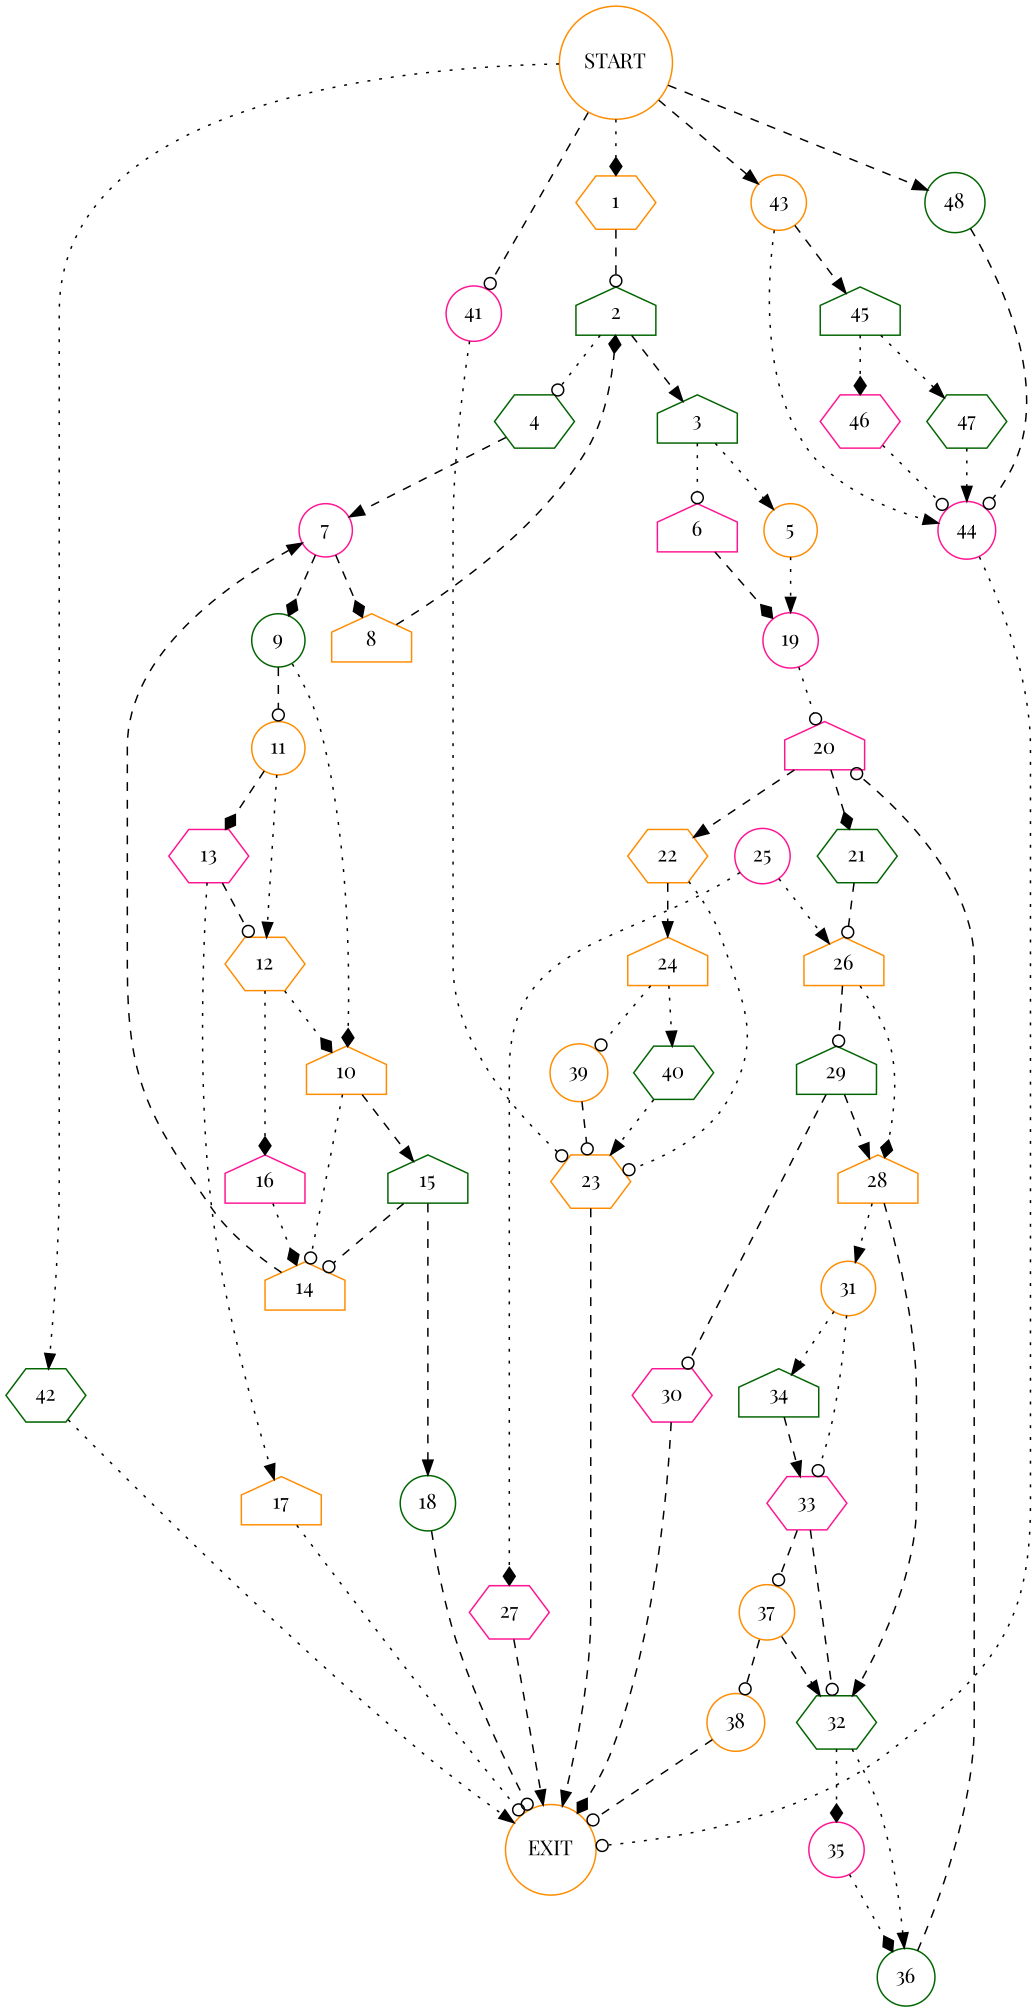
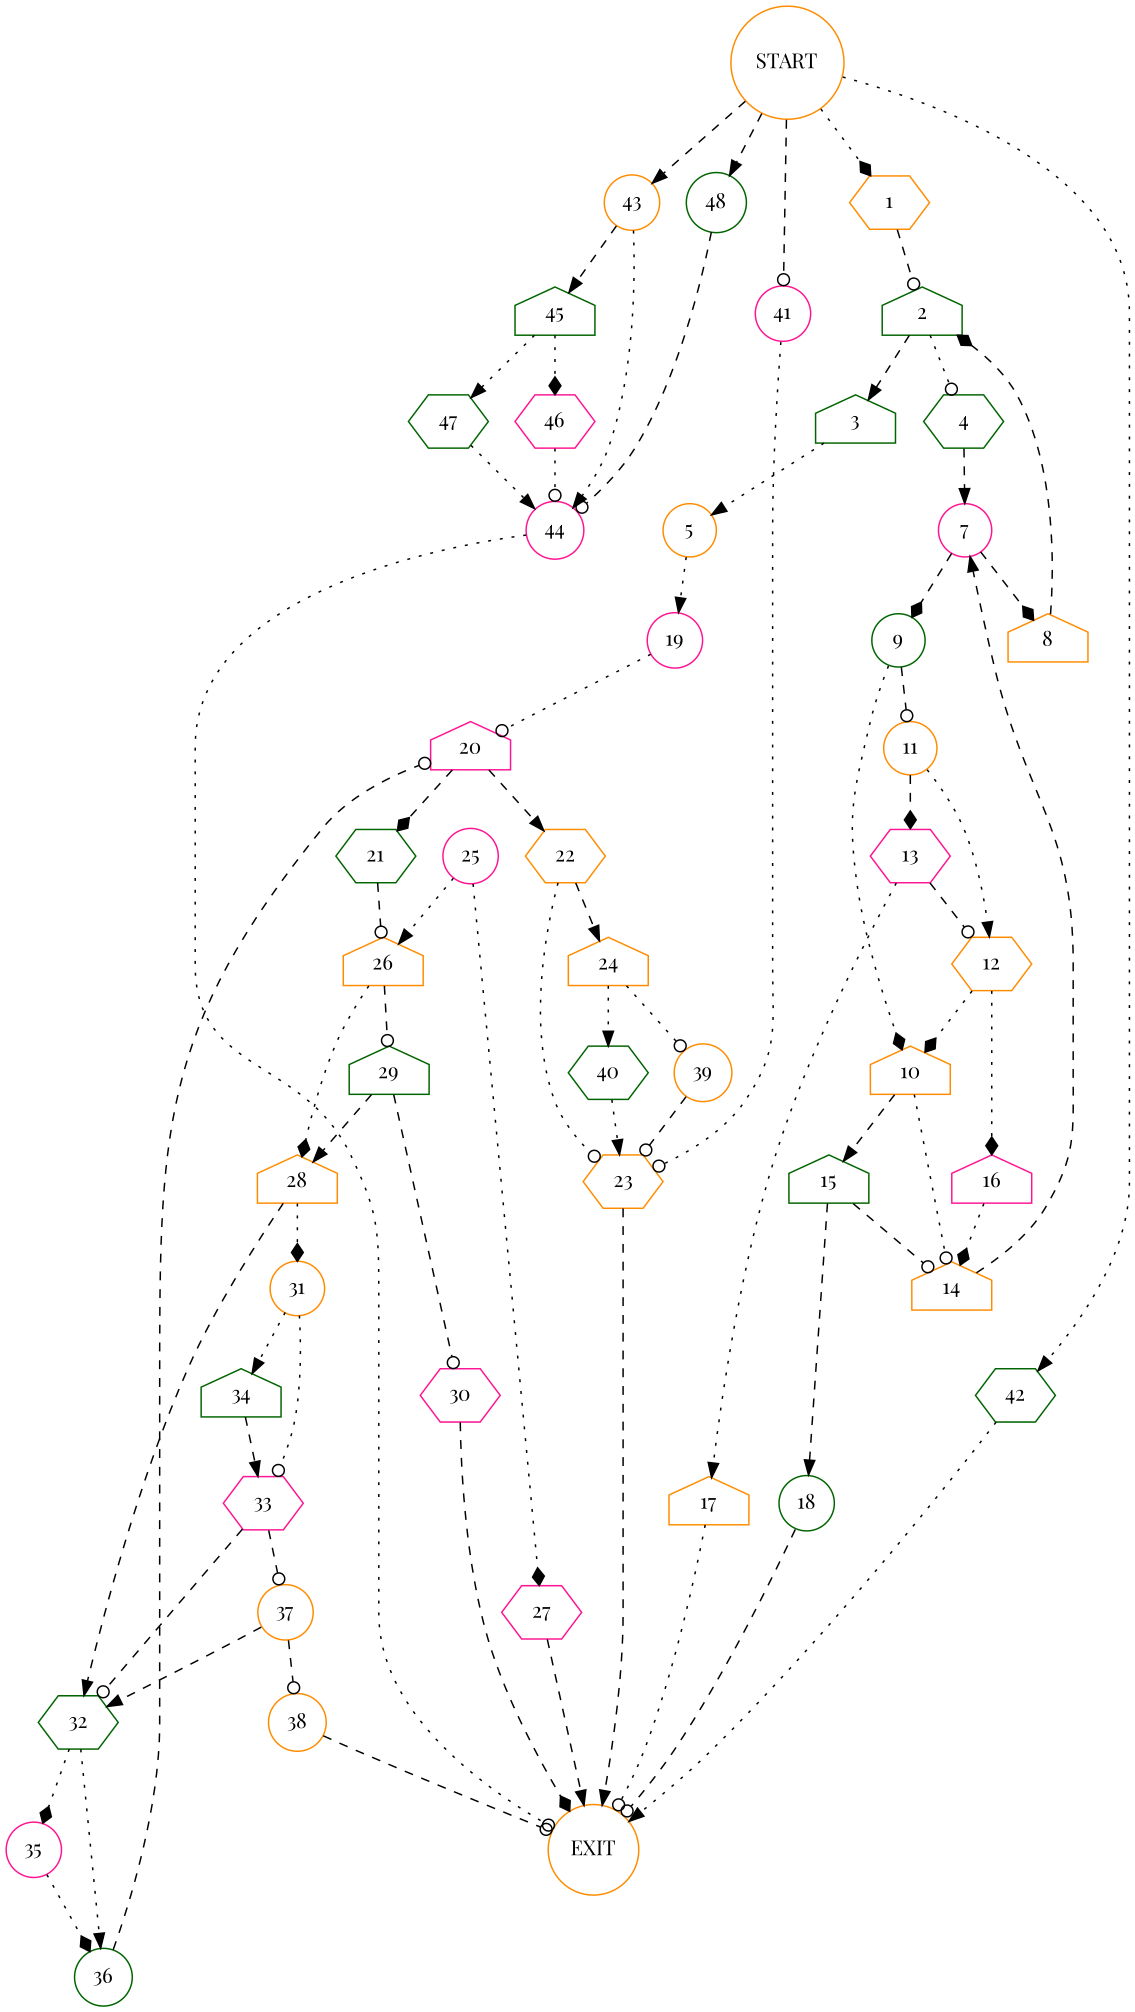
node "6": removed
edge "28" -> "31": arrowhead normal -> diamond
